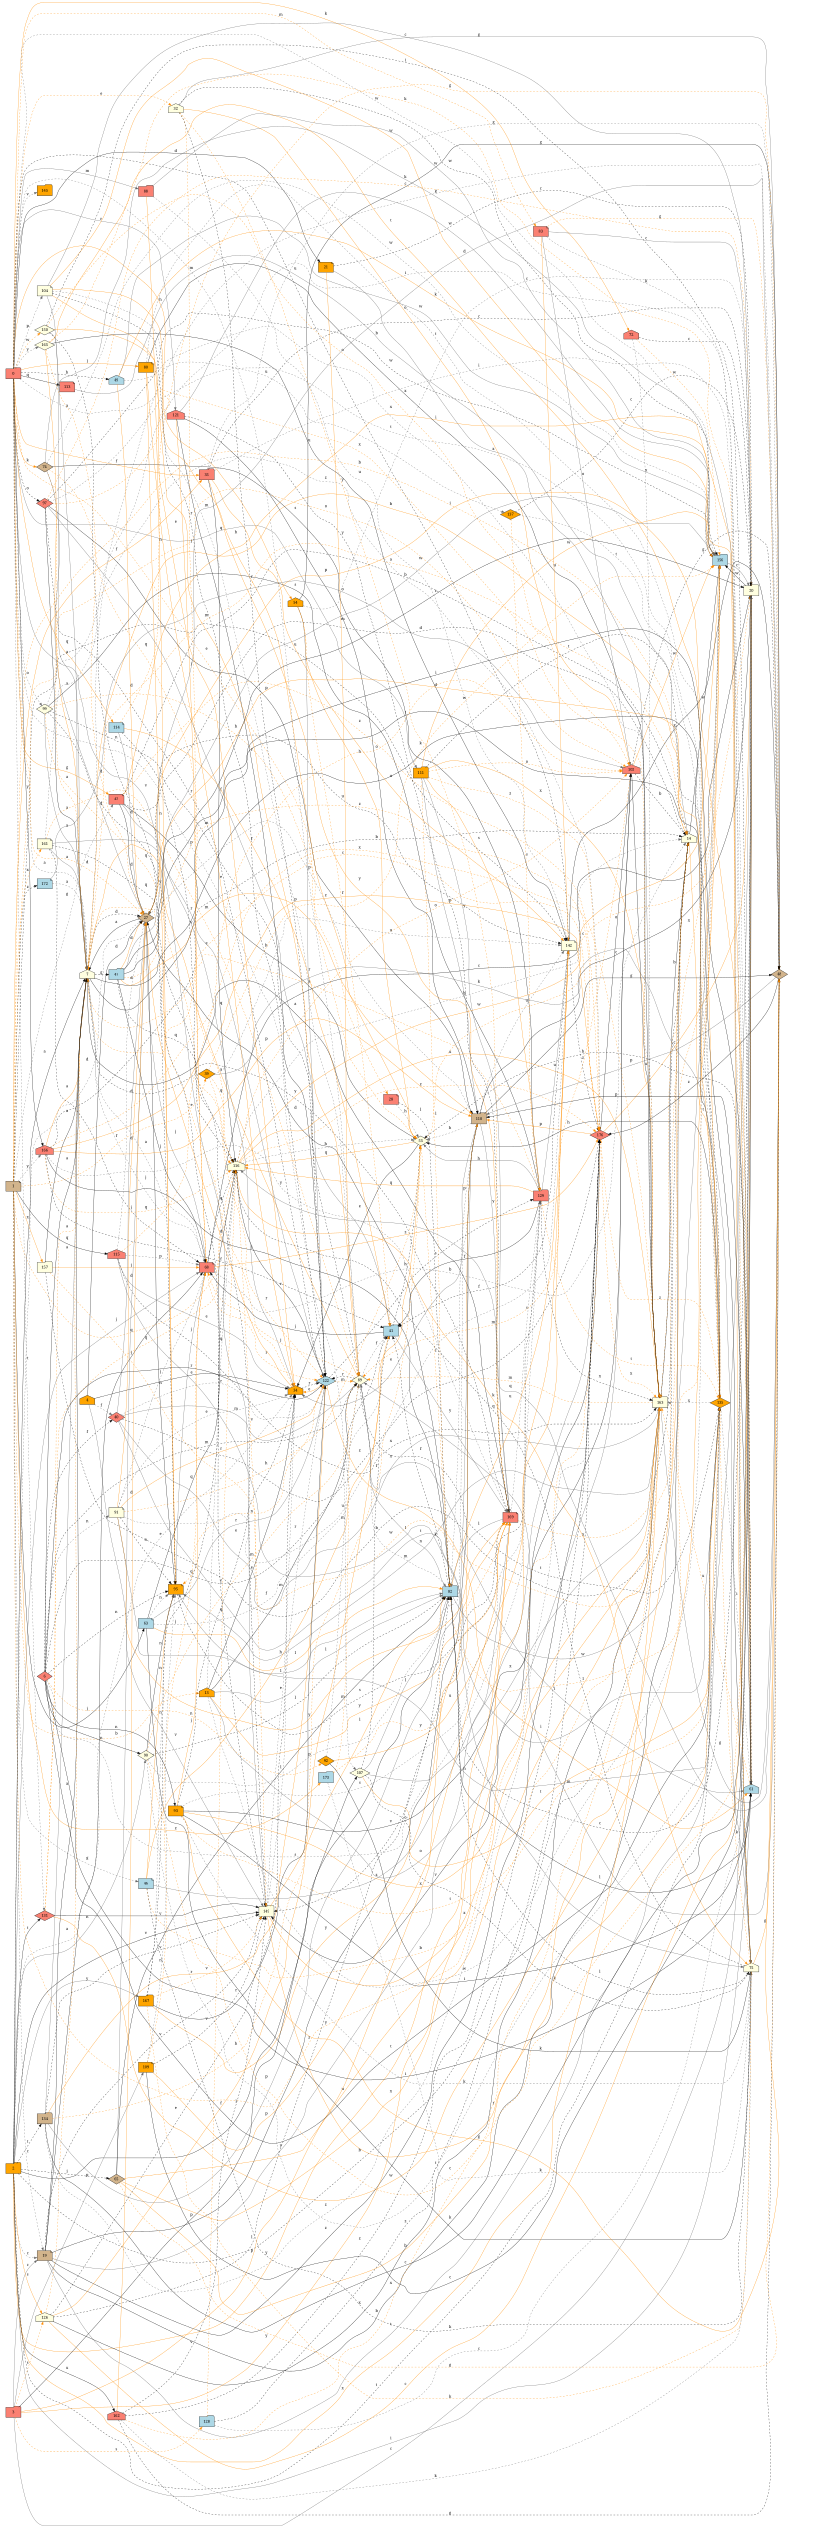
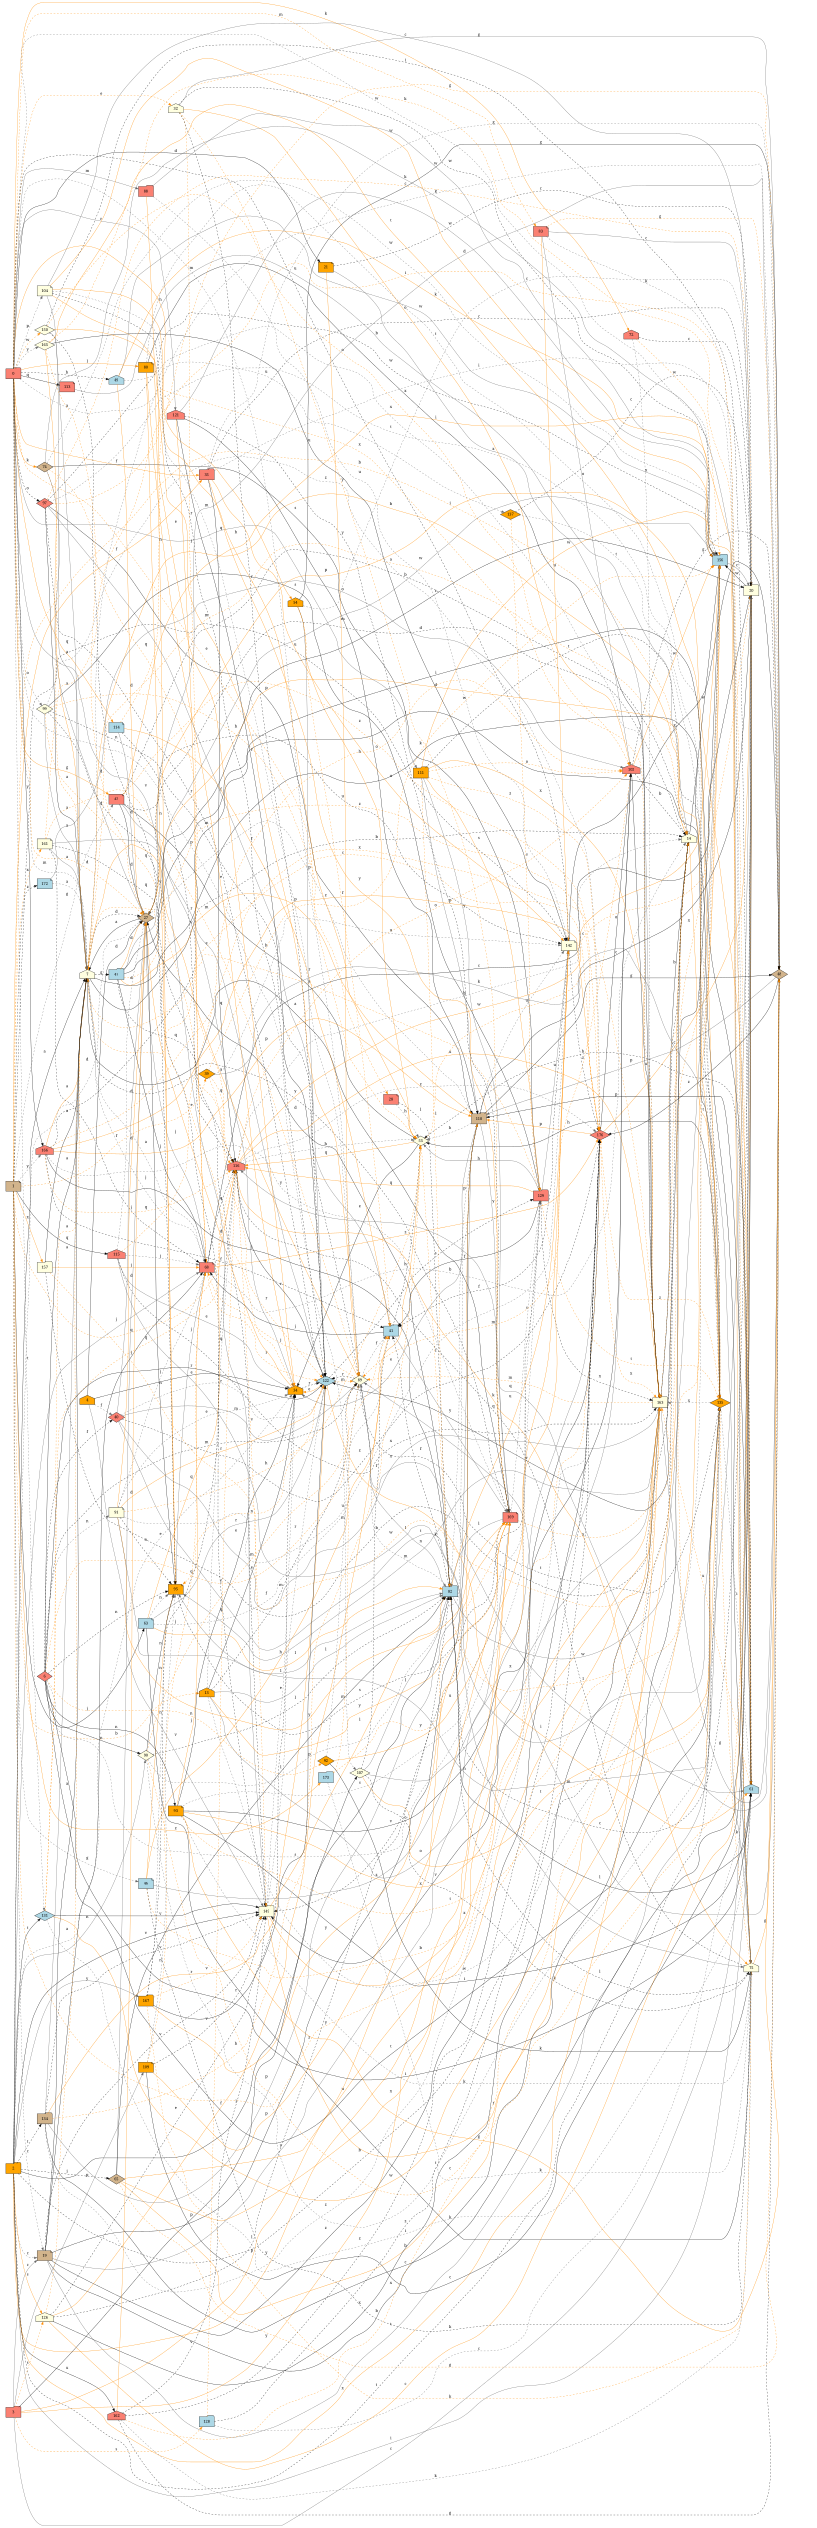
node "145": removed
edge "161" -> "61": color gray40 -> darkorange
edge "1" -> "102": removed, label "o"
edge "0" -> "7": label "a" -> "m"
edge "156" -> "122": added, label "r"
edge "116" -> "176": color darkorange -> gray40
node "116": fillcolor lightyellow -> salmon
edge "115" -> "68": label "p" -> "j"
edge "63" -> "116": color black -> darkorange
edge "13" -> "89": style solid -> dashed
edge "6" -> "41": color black -> darkorange
edge "93" -> "34": style dashed -> solid
node "131": fillcolor salmon -> lightblue
edge "131" -> "61": added, label "i"
